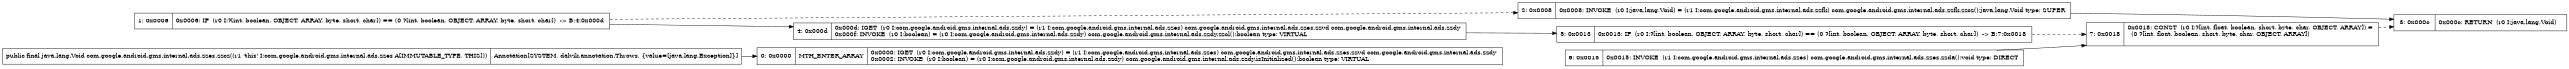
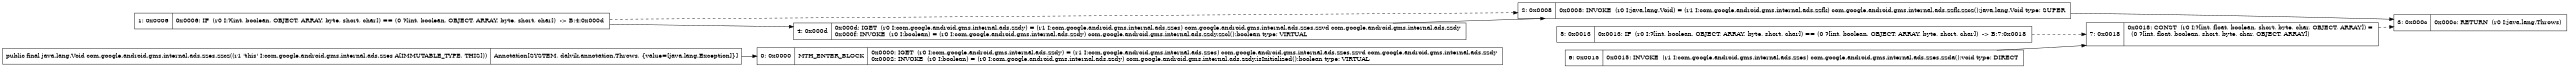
node "3: 0x000c": text "0x000c: RETURN  (r0 I:java.lang.Void)" -> "0x000c: RETURN  (r0 I:java.lang.Throws)"
edge "4: 0x000d" -> "5: 0x0013": now "4: 0x000d" -> "2: 0x0008"
node "0: 0x0000": text "MTH_ENTER_ARRAY" -> "MTH_ENTER_BLOCK"
